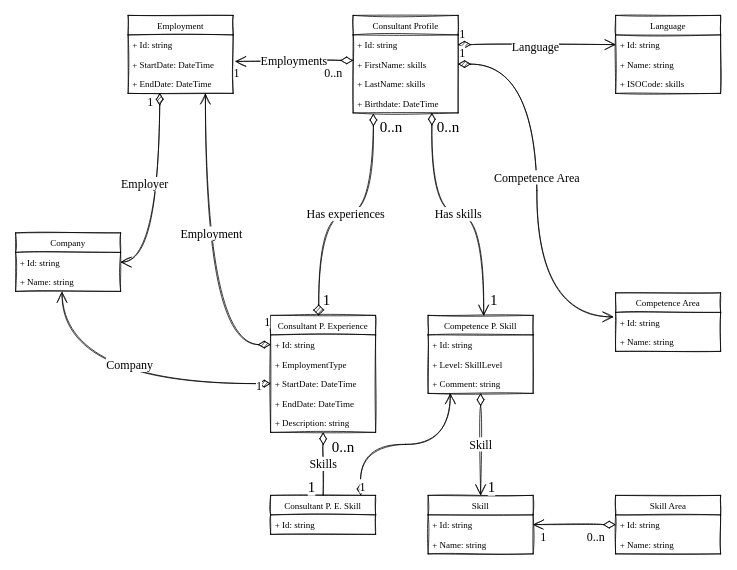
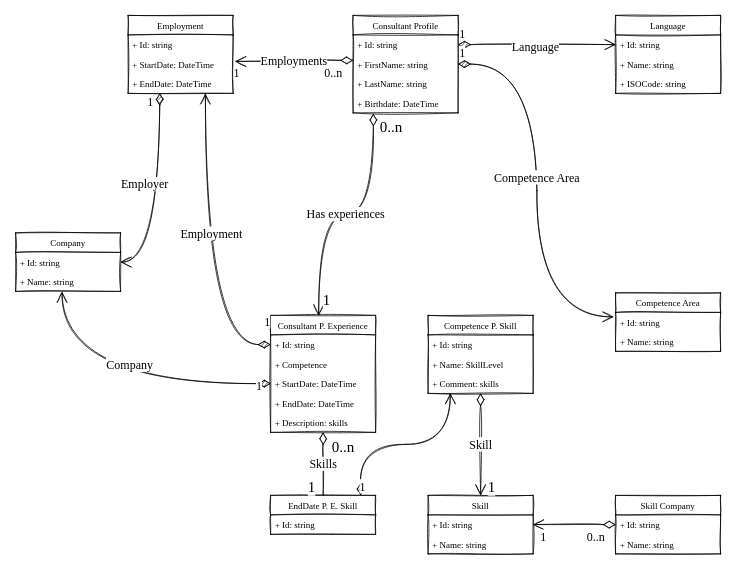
node "+ FirstName: skills": label "+ FirstName: skills" -> "+ FirstName: string"
node "+ LastName: skills": label "+ LastName: skills" -> "+ LastName: string"
node "+ ISOCode: skills": label "+ ISOCode: skills" -> "+ ISOCode: string"
edge "Consultant Profile" -- "Competence P. Skill": removed, labels "0..n", "Has skills", "1"
edge "+ Birthdate: DateTime" -- "Consultant P. Experience": arrowhead diamond -> open
node "+ EmploymentType": label "+ EmploymentType" -> "+ Competence"
node "+ Level: SkillLevel": label "+ Level: SkillLevel" -> "+ Name: SkillLevel"
node "+ Comment: string": label "+ Comment: string" -> "+ Comment: skills"
node "+ Description: string": label "+ Description: string" -> "+ Description: skills"
node "Consultant P. E. Skill": label "Consultant P. E. Skill" -> "EndDate P. E. Skill"
node "Skill Area": label "Skill Area" -> "Skill Company"
